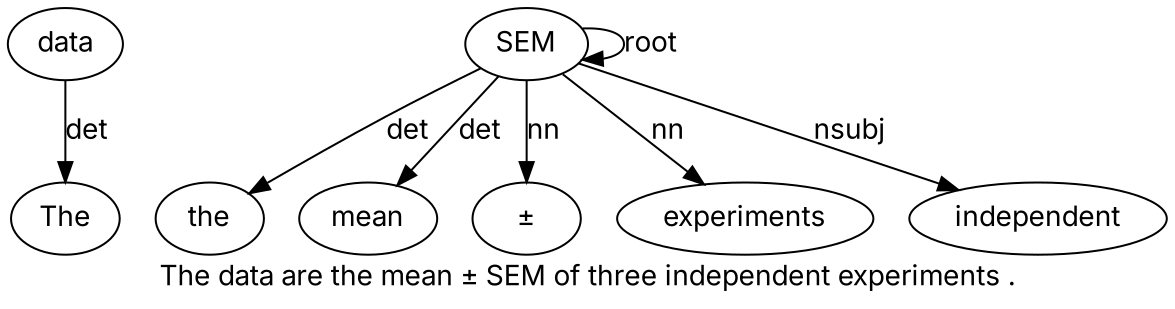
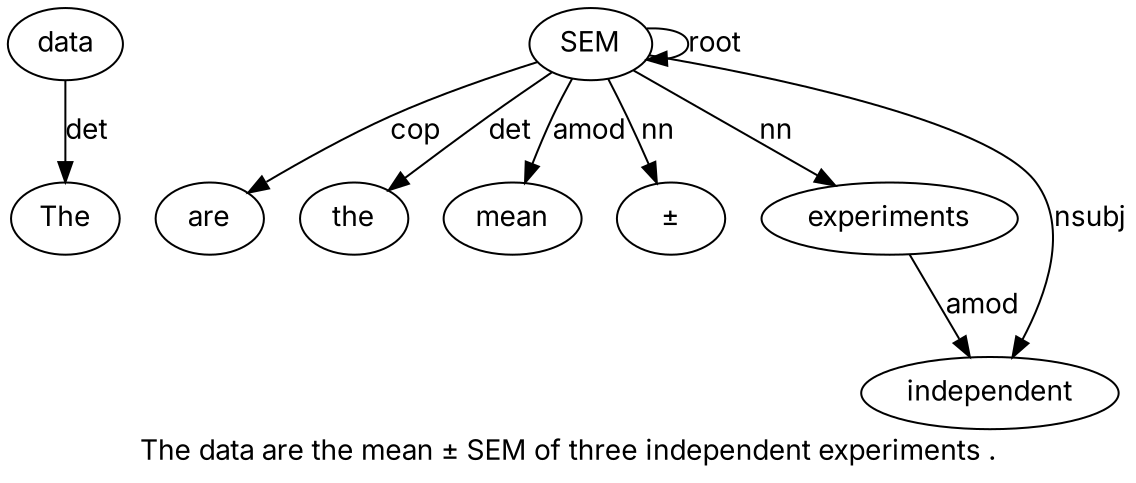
edge "SEM" -> "mean": label "det" -> "amod"
node "are": added
edge "experiments" -> "independent": added, label "amod"
